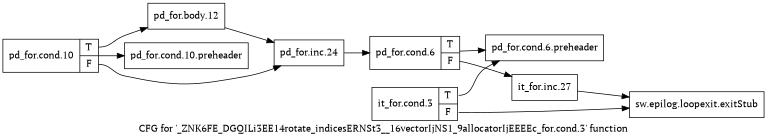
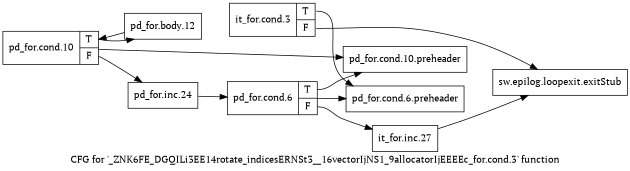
edge "pd_for.body.12" -> "pd_for.inc.24": now "pd_for.body.12" -> "pd_for.cond.10"
edge "pd_for.cond.6" -> "pd_for.cond.10.preheader": added
